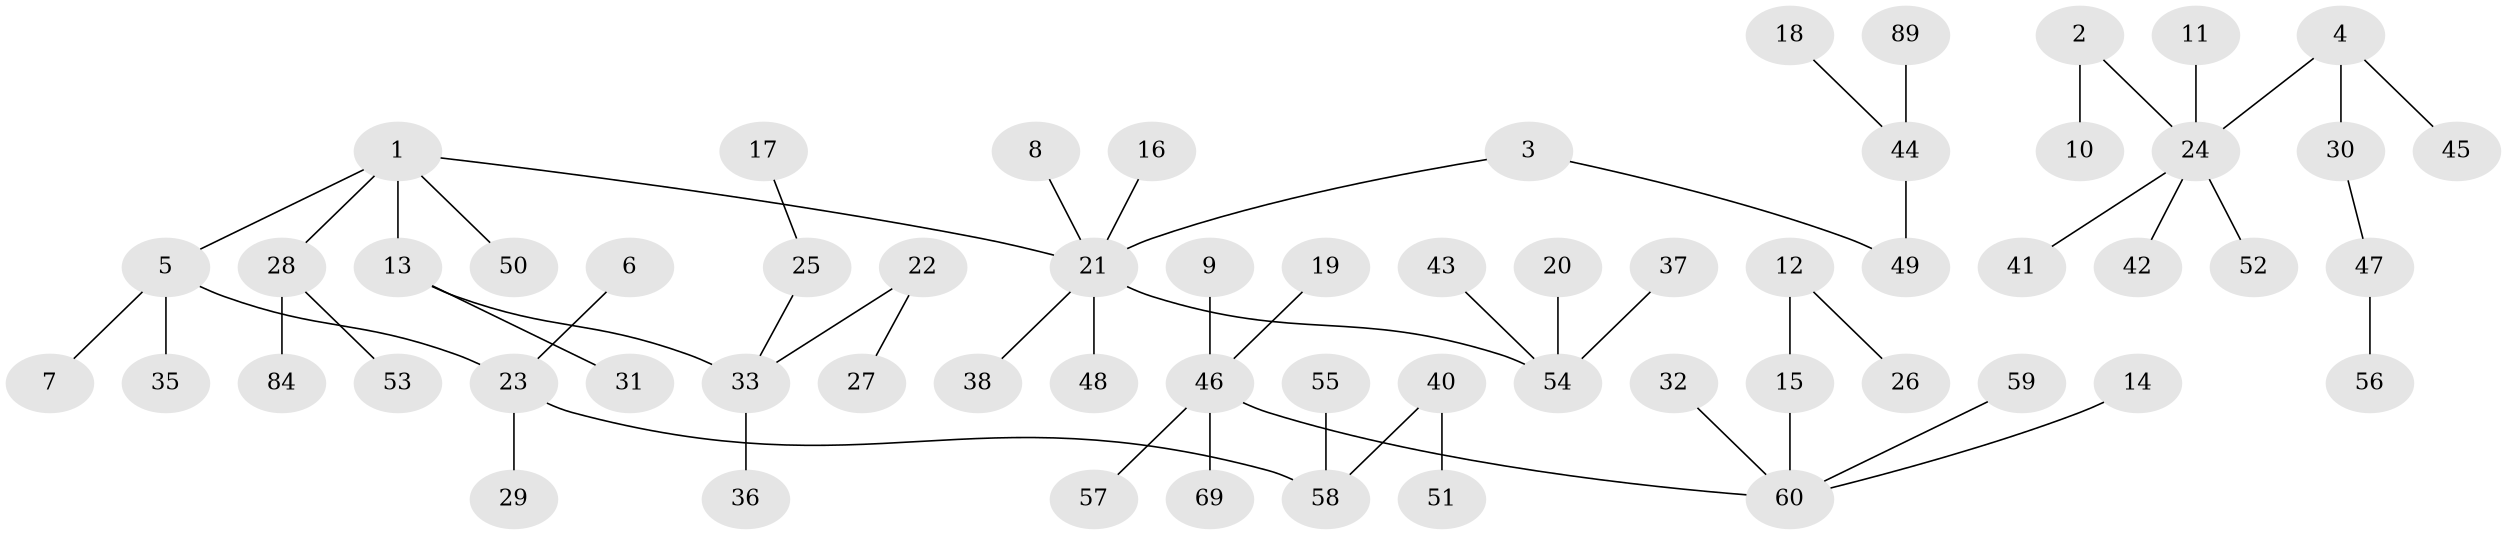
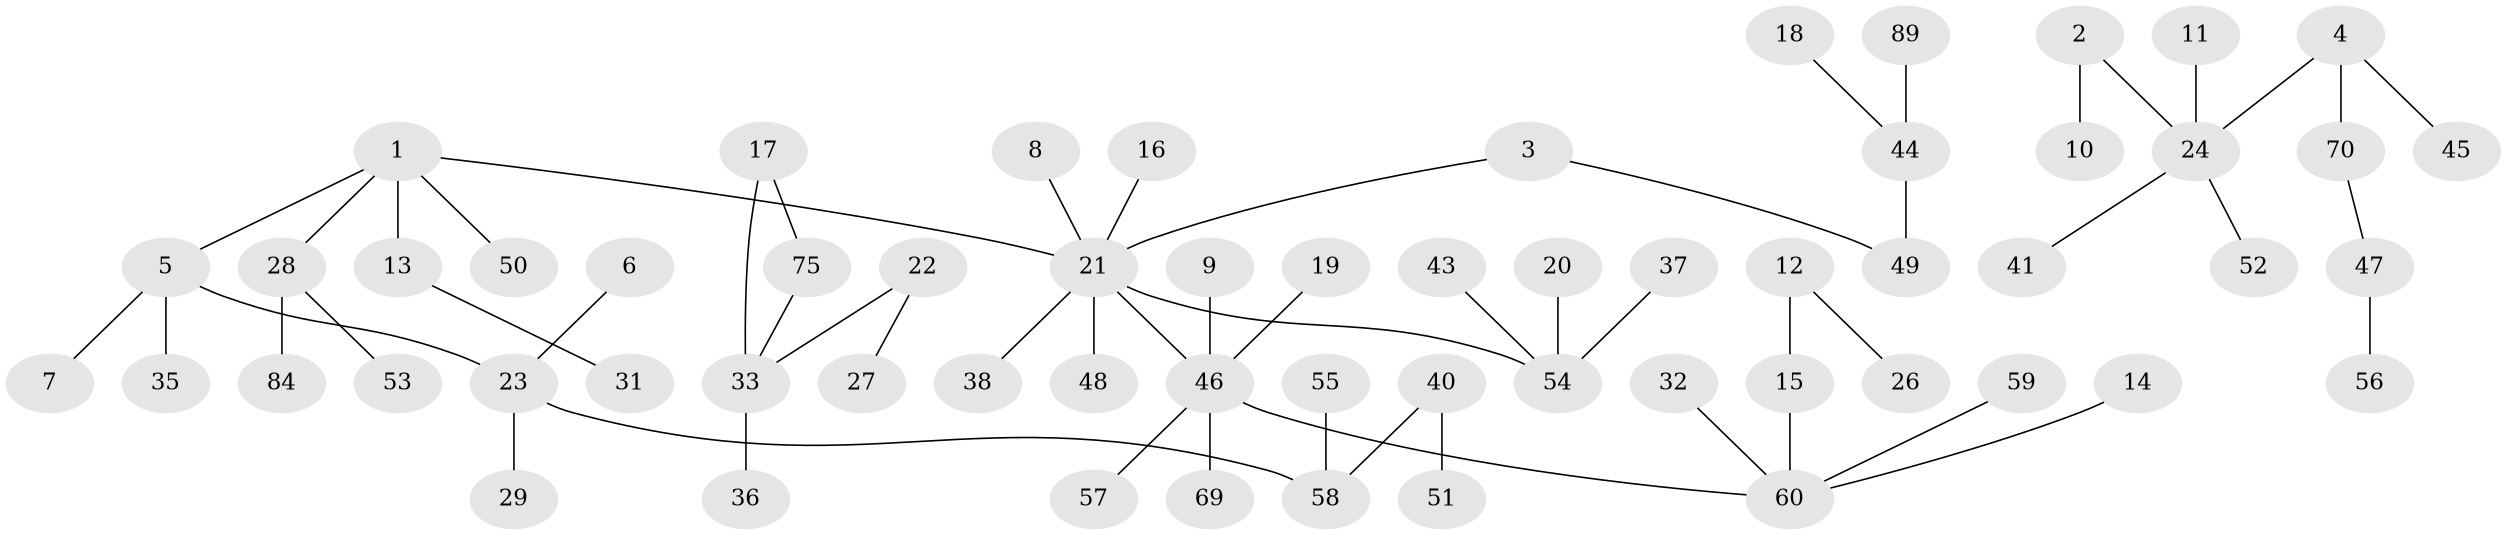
node "30": label "30" -> "70"
node "25": label "25" -> "75"
node "42": removed
edge "13" -- "33": now "17" -- "33"
edge "21" -- "46": added
